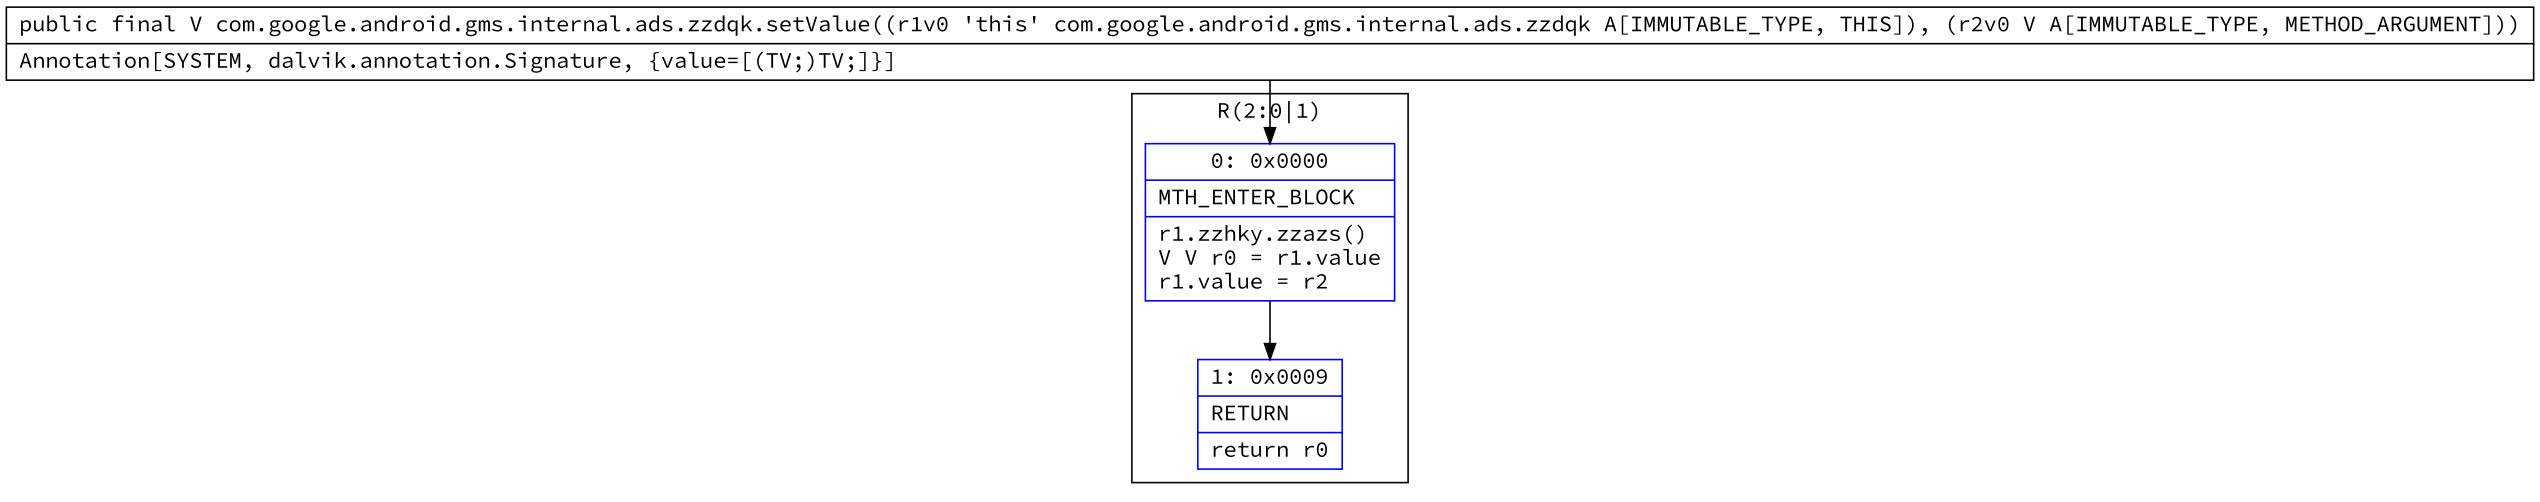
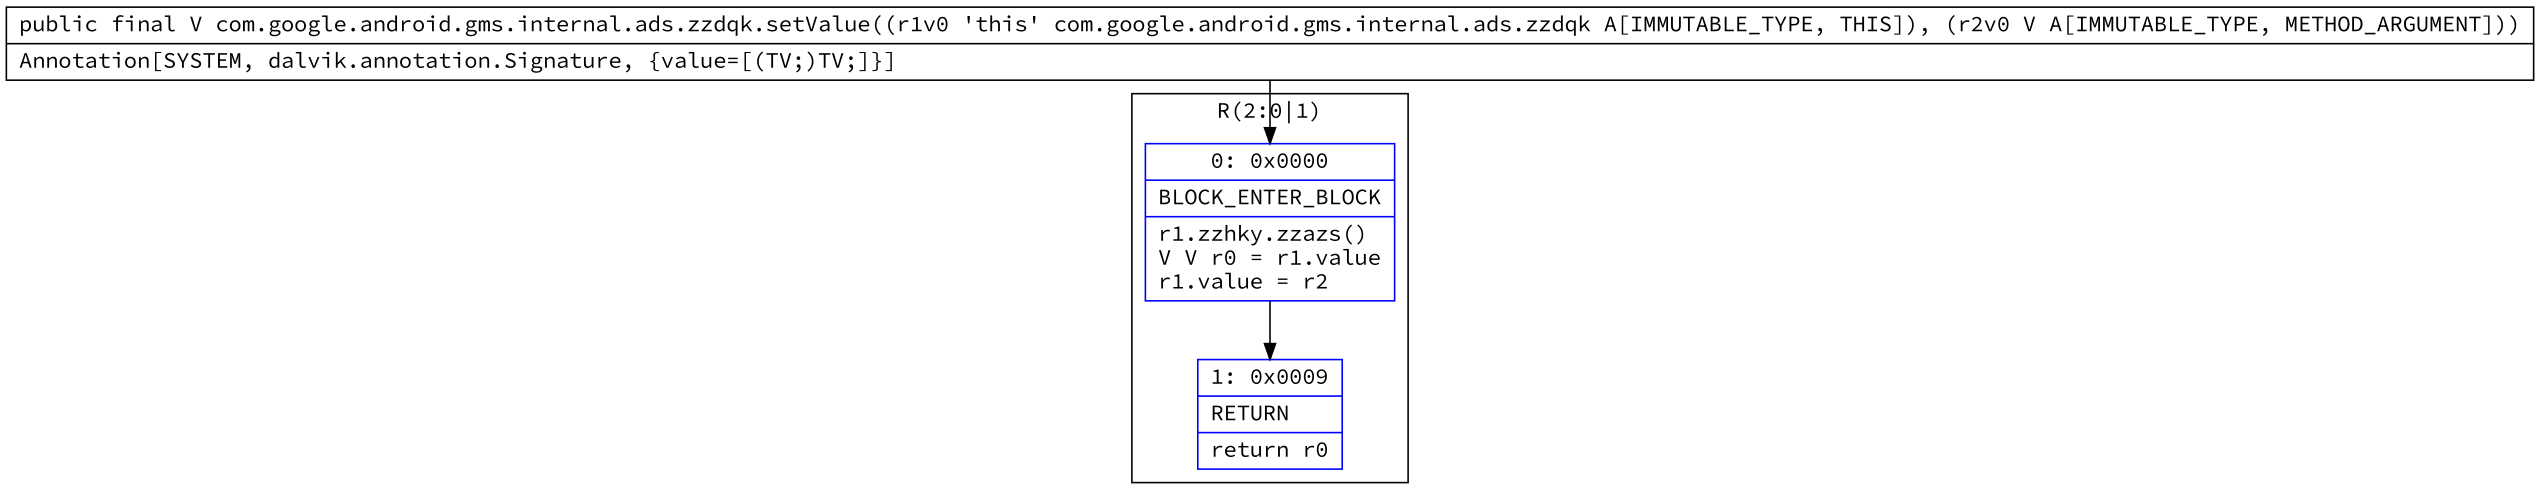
node "0: 0x0000": text "MTH_ENTER_BLOCK" -> "BLOCK_ENTER_BLOCK"
